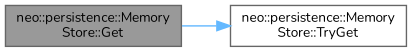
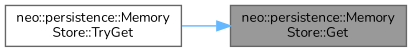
edge "neo::persistence::Memory Store::Get" -> "neo::persistence::Memory Store::TryGet": reversed
